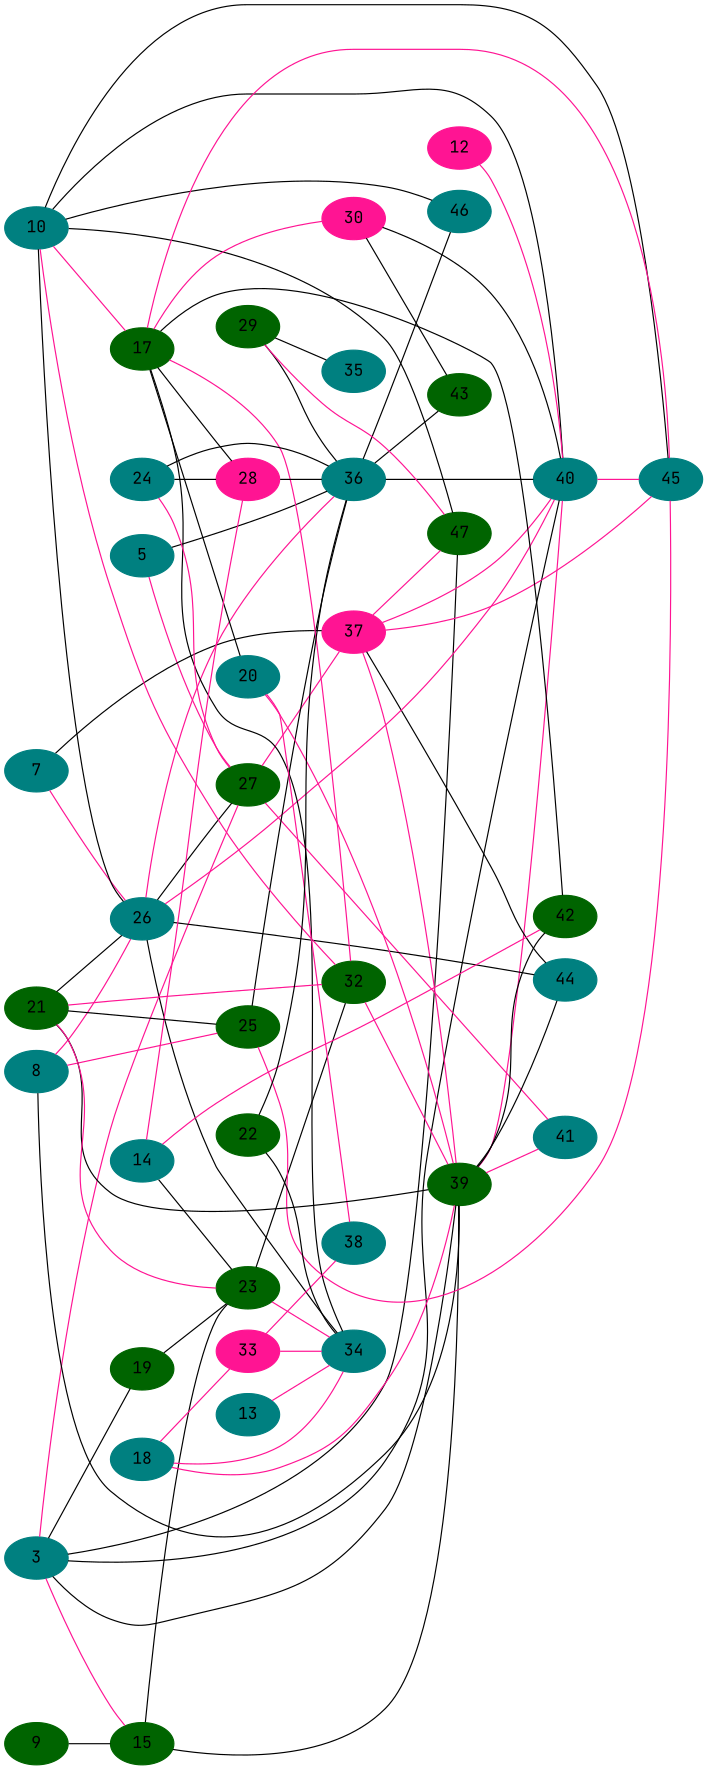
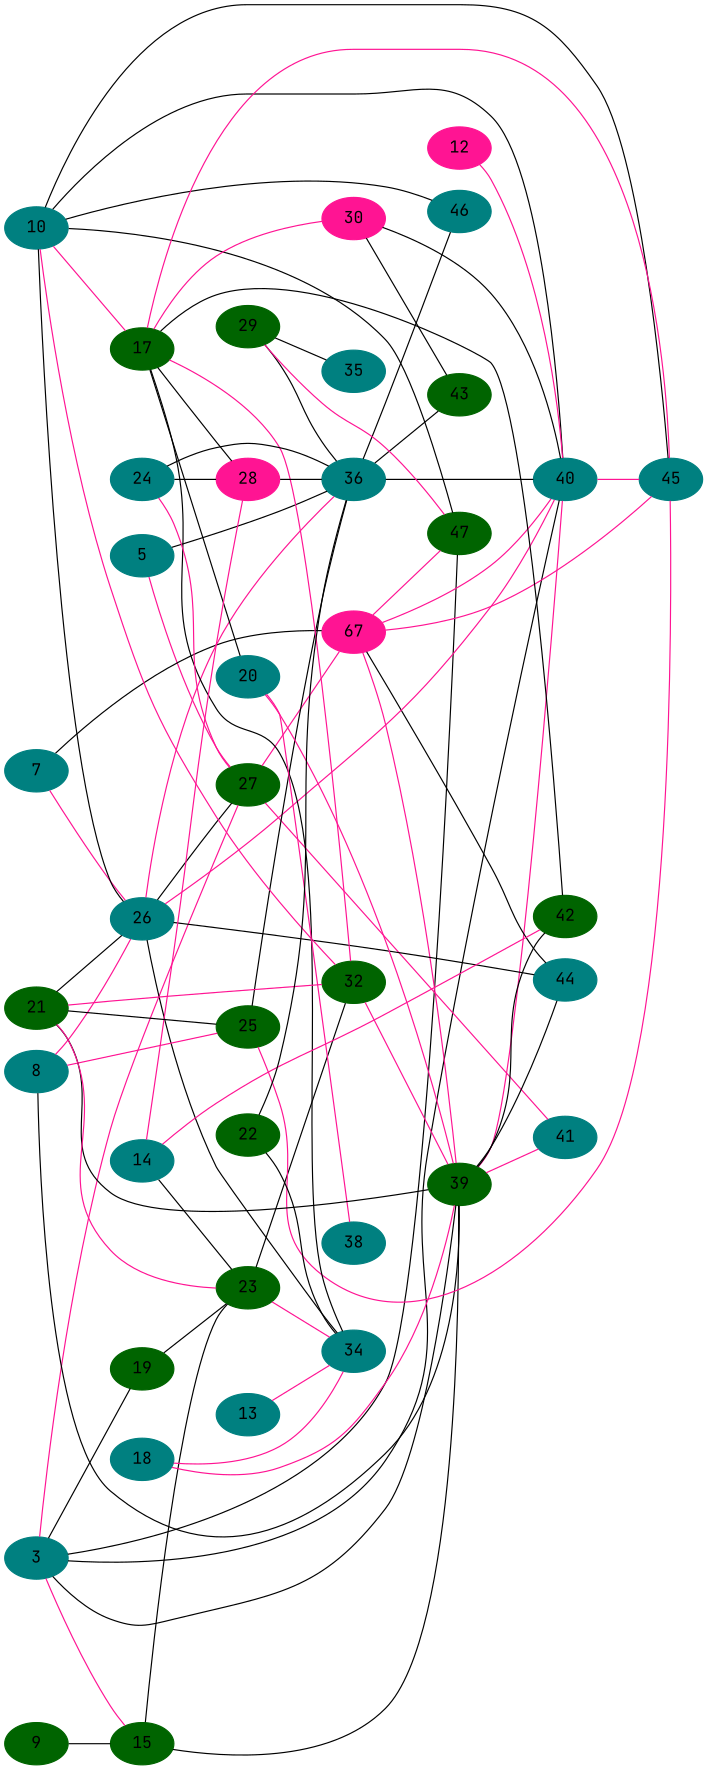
node "37": label "37" -> "67"
node "33": removed
